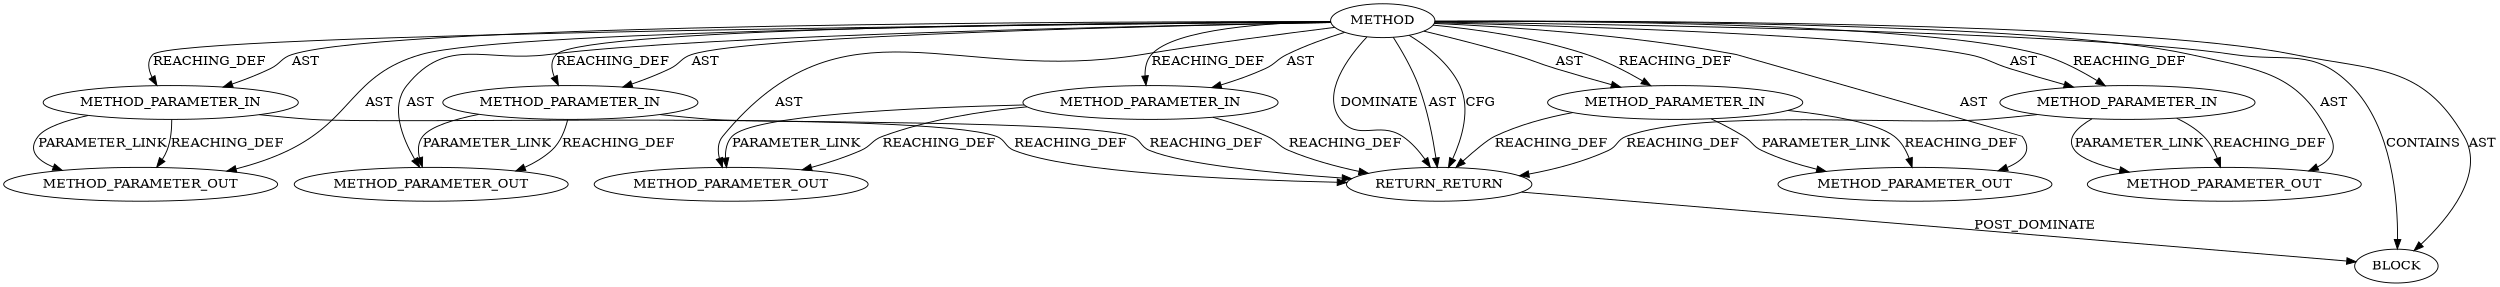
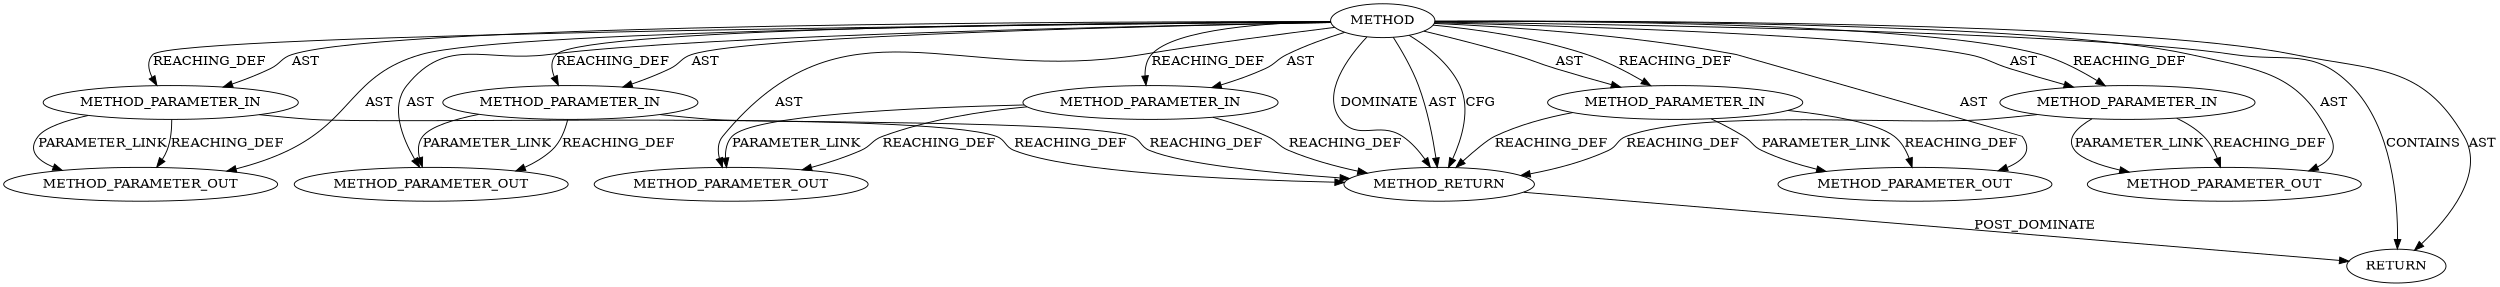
node "RETURN_RETURN": label "RETURN_RETURN" -> "METHOD_RETURN"
node "BLOCK": label "BLOCK" -> "RETURN"
